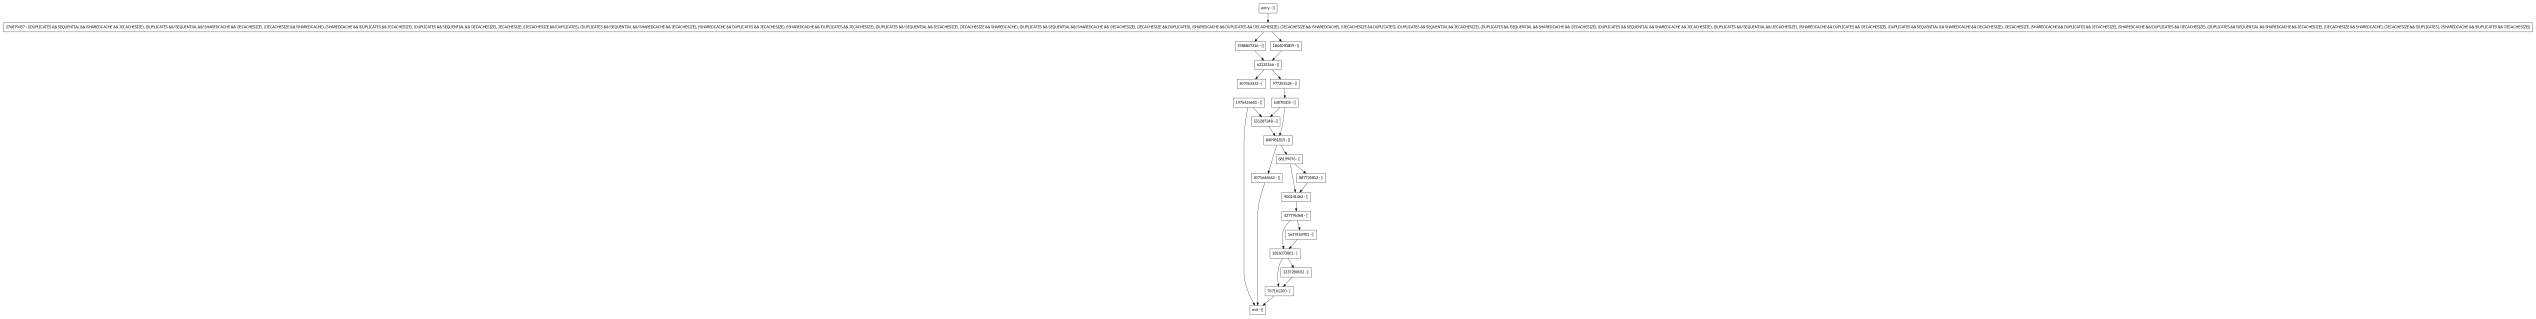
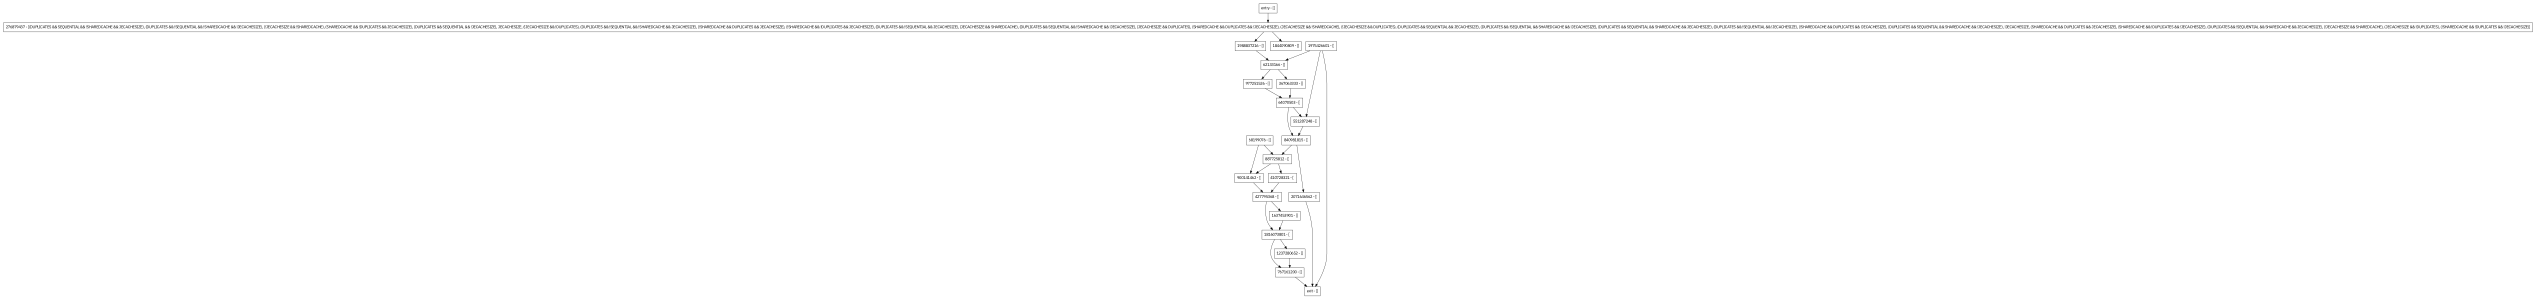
edge "1844090809 - []" -> "62133166 - []": now "1975426601 - []" -> "62133166 - []"
edge "367063333 - []" -> "64070503 - []": added
edge "840981815 - []" -> "68199076 - []": now "840981815 - []" -> "887725812 - []"
node "410728321 - []": added
